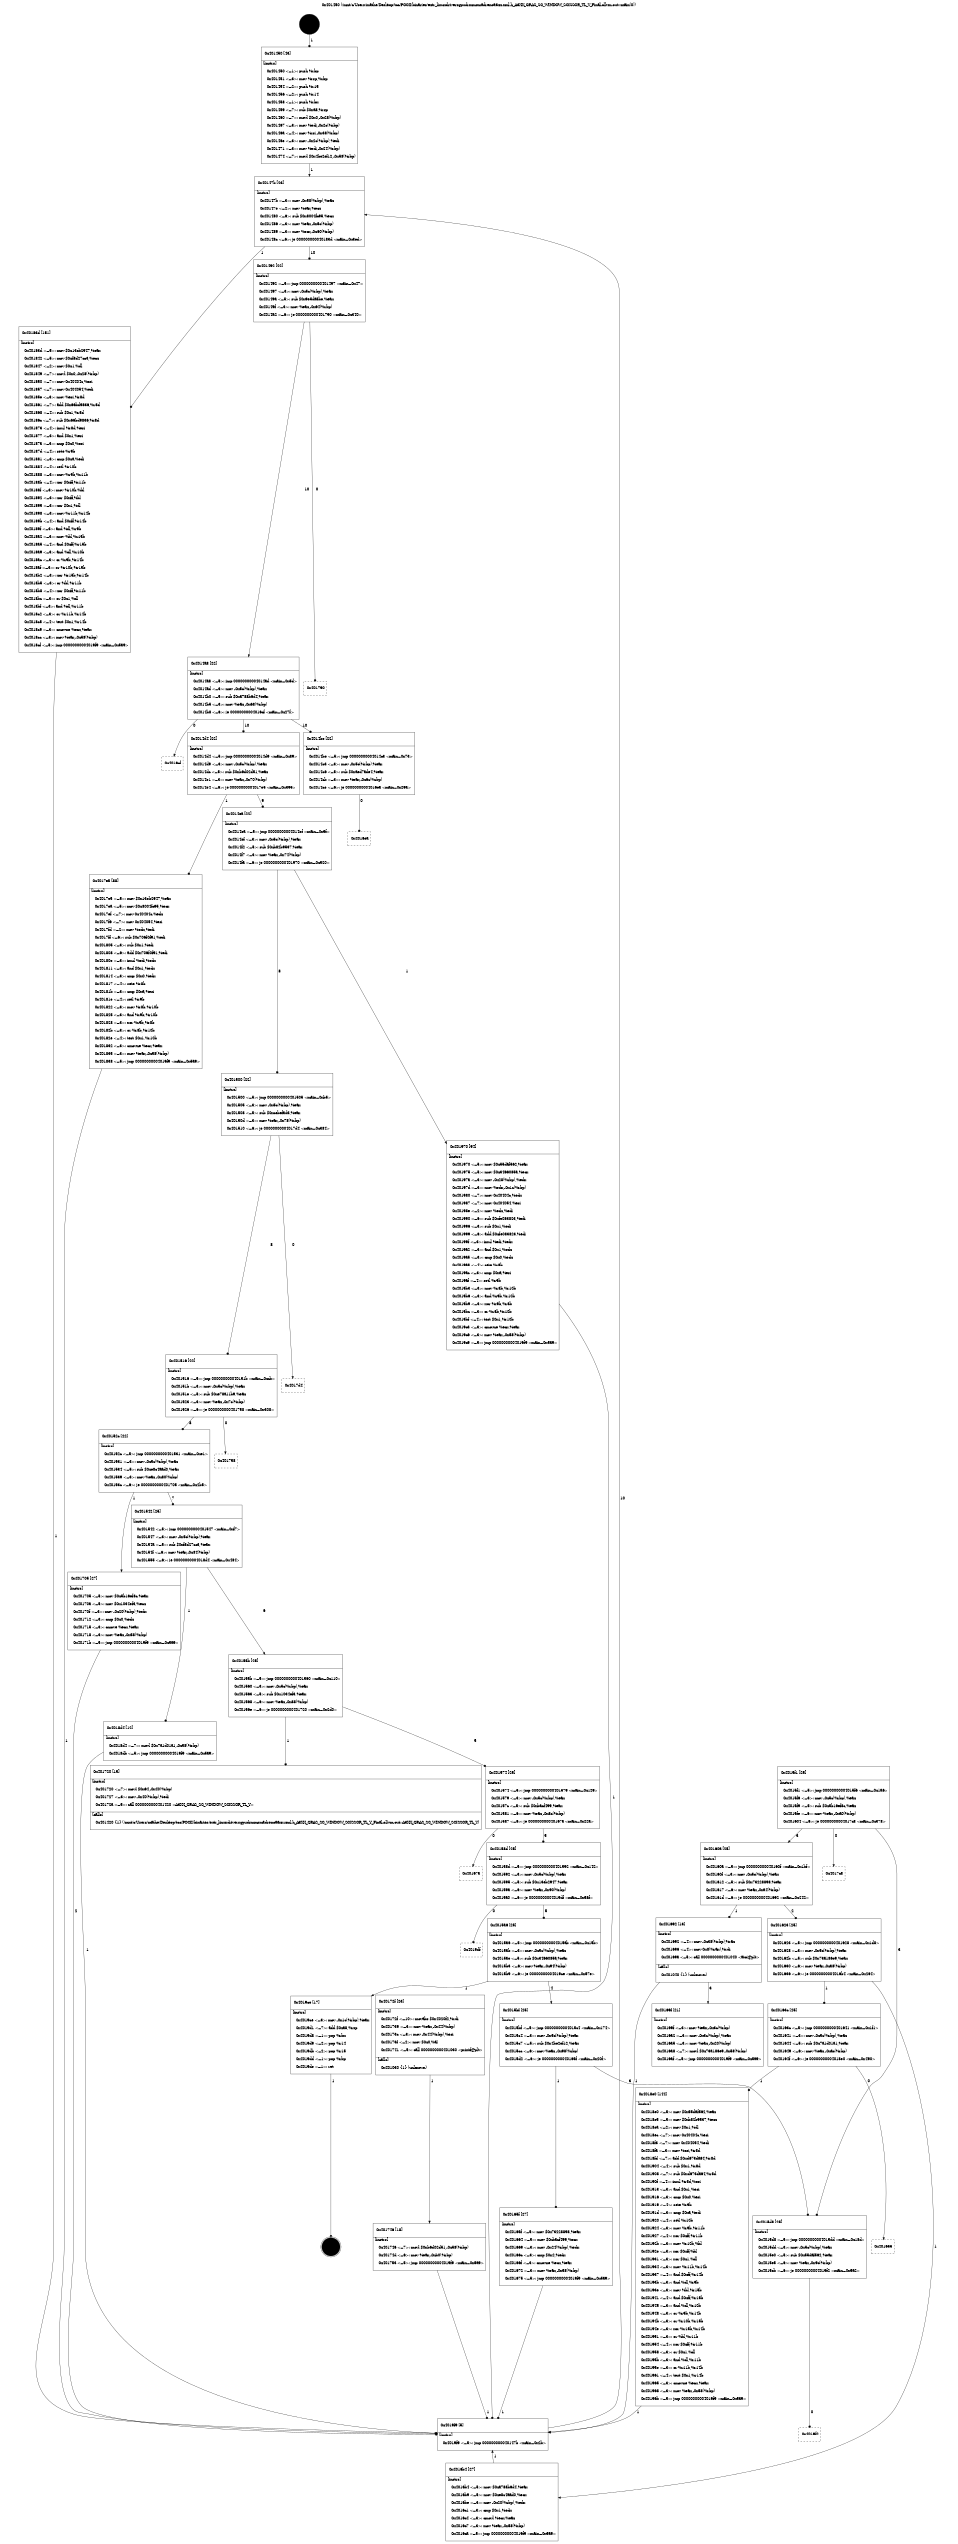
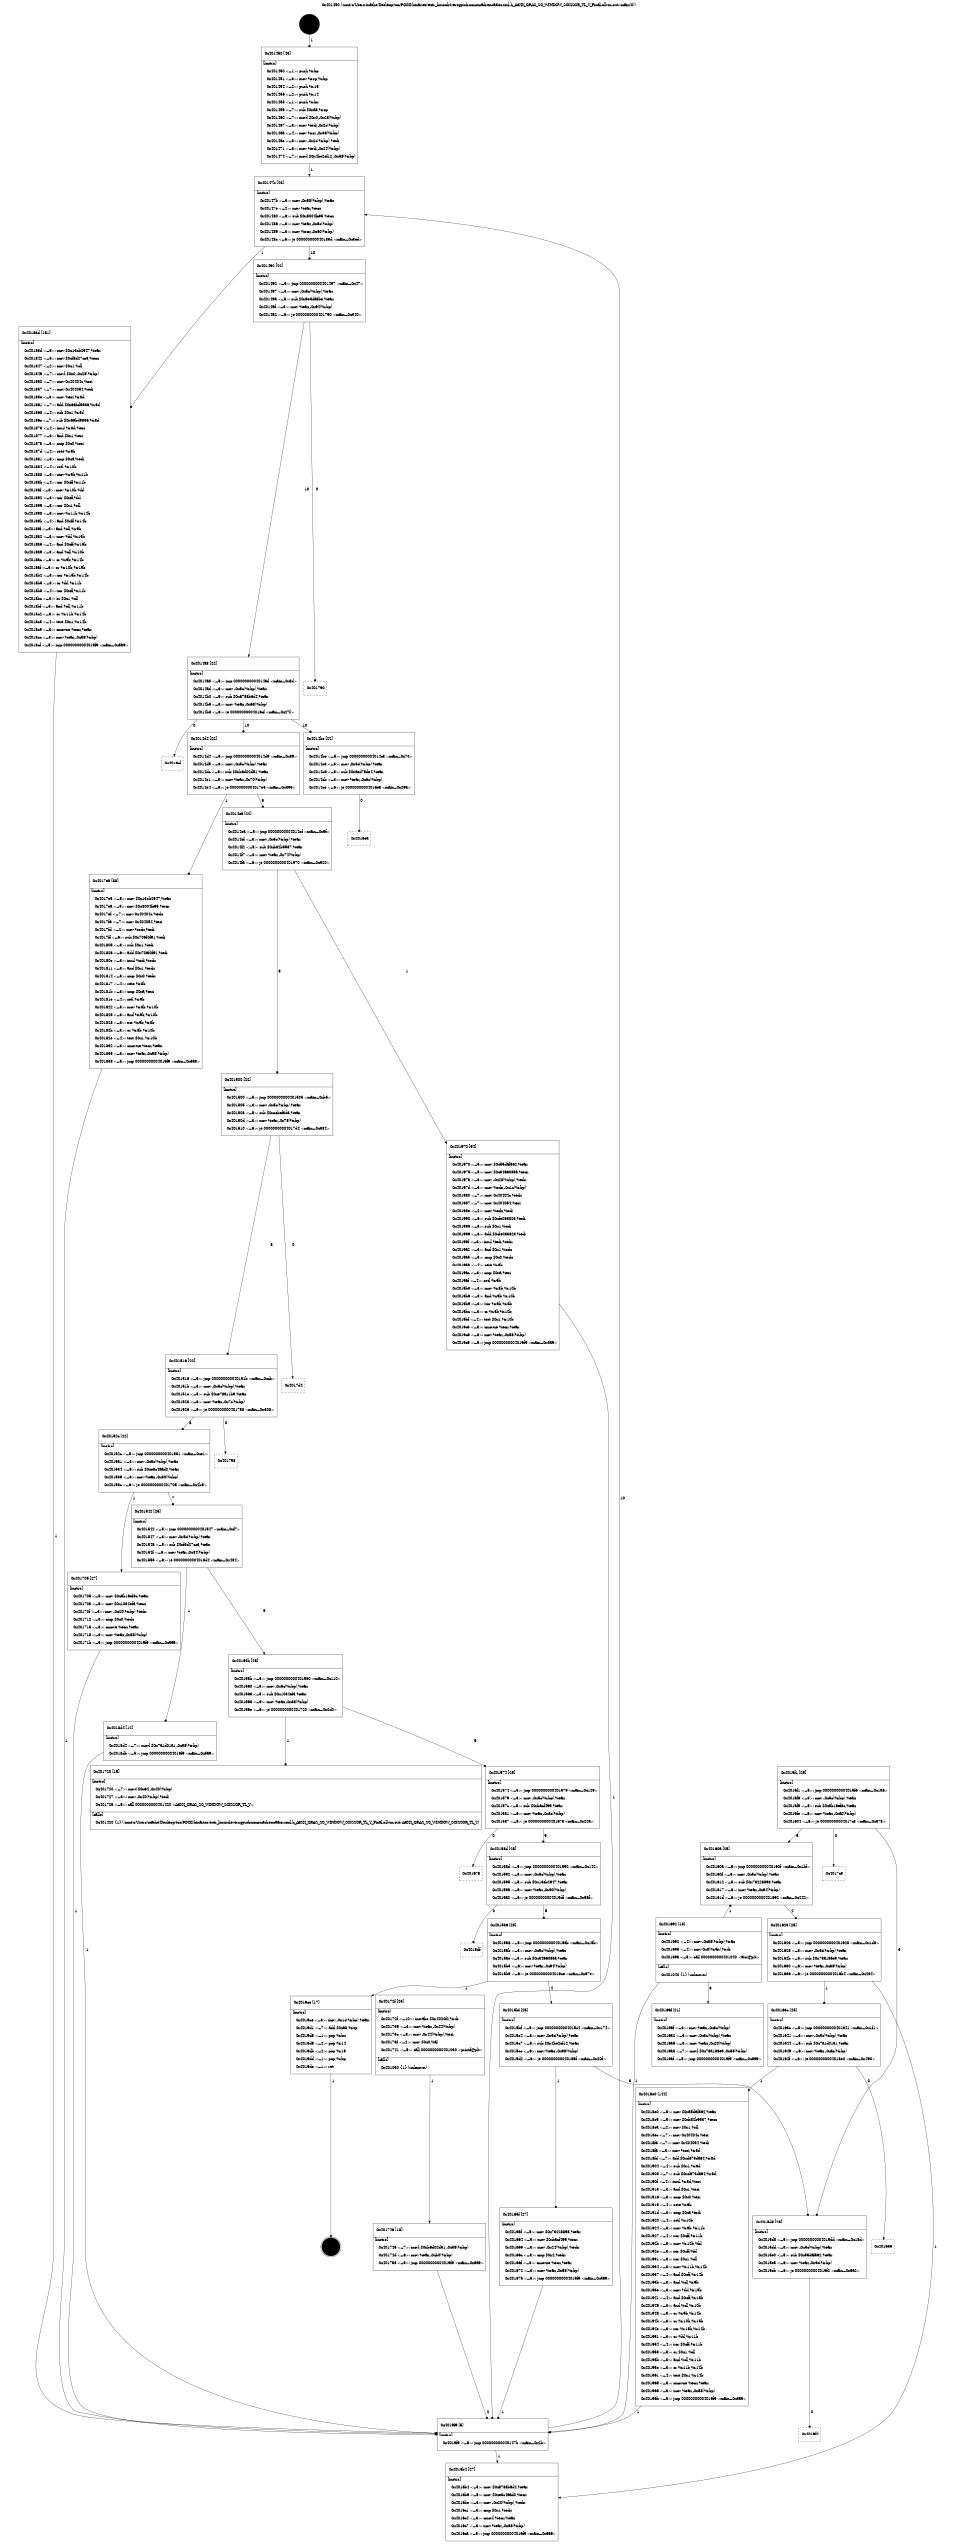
edge "0x40160a [25]" -> "0x401692 [13]": reversed
edge "0x401705 [27]" -> "0x4019f9 [5]": label " 2" -> " 1"
edge "0x401746 [18]" -> "0x4019f9 [5]": label " 1" -> " 2"
edge "0x4016b4 [27]" -> "0x4019f9 [5]": reversed
